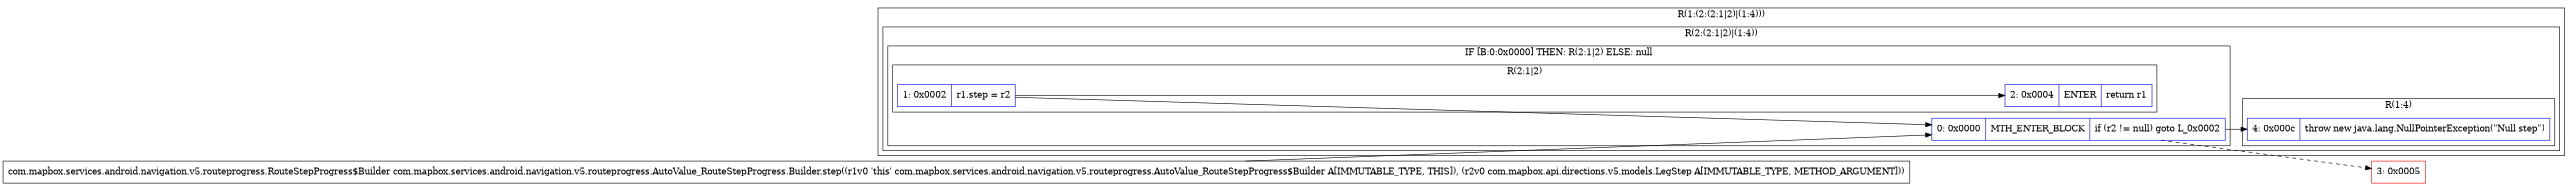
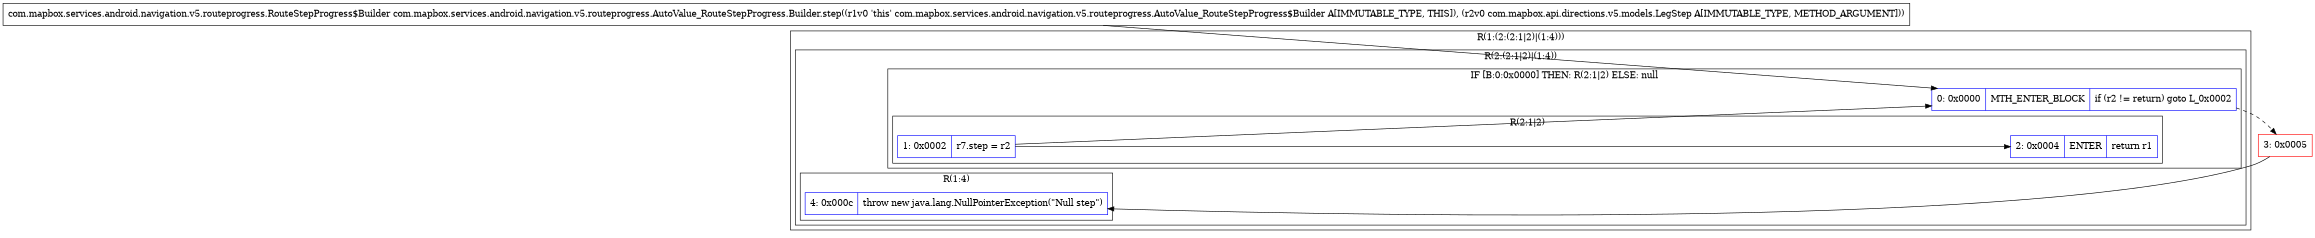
node "1: 0x0002": text "r1.step = r2" -> "r7.step = r2"
node "0: 0x0000": text "if (r2 != null) goto L_0x0002" -> "if (r2 != return) goto L_0x0002"
edge "0: 0x0000" -> "4: 0x000c": now "3: 0x0005" -> "4: 0x000c"
